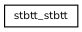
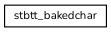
node "stbtt_stbtt": label "stbtt_stbtt" -> "stbtt_bakedchar"
